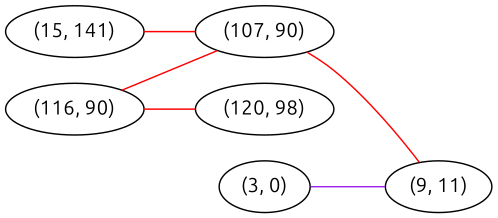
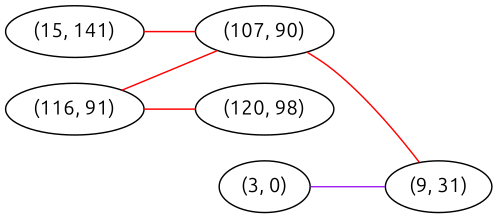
node "(116, 90)": label "(116, 90)" -> "(116, 91)"
node "(9, 11)": label "(9, 11)" -> "(9, 31)"
